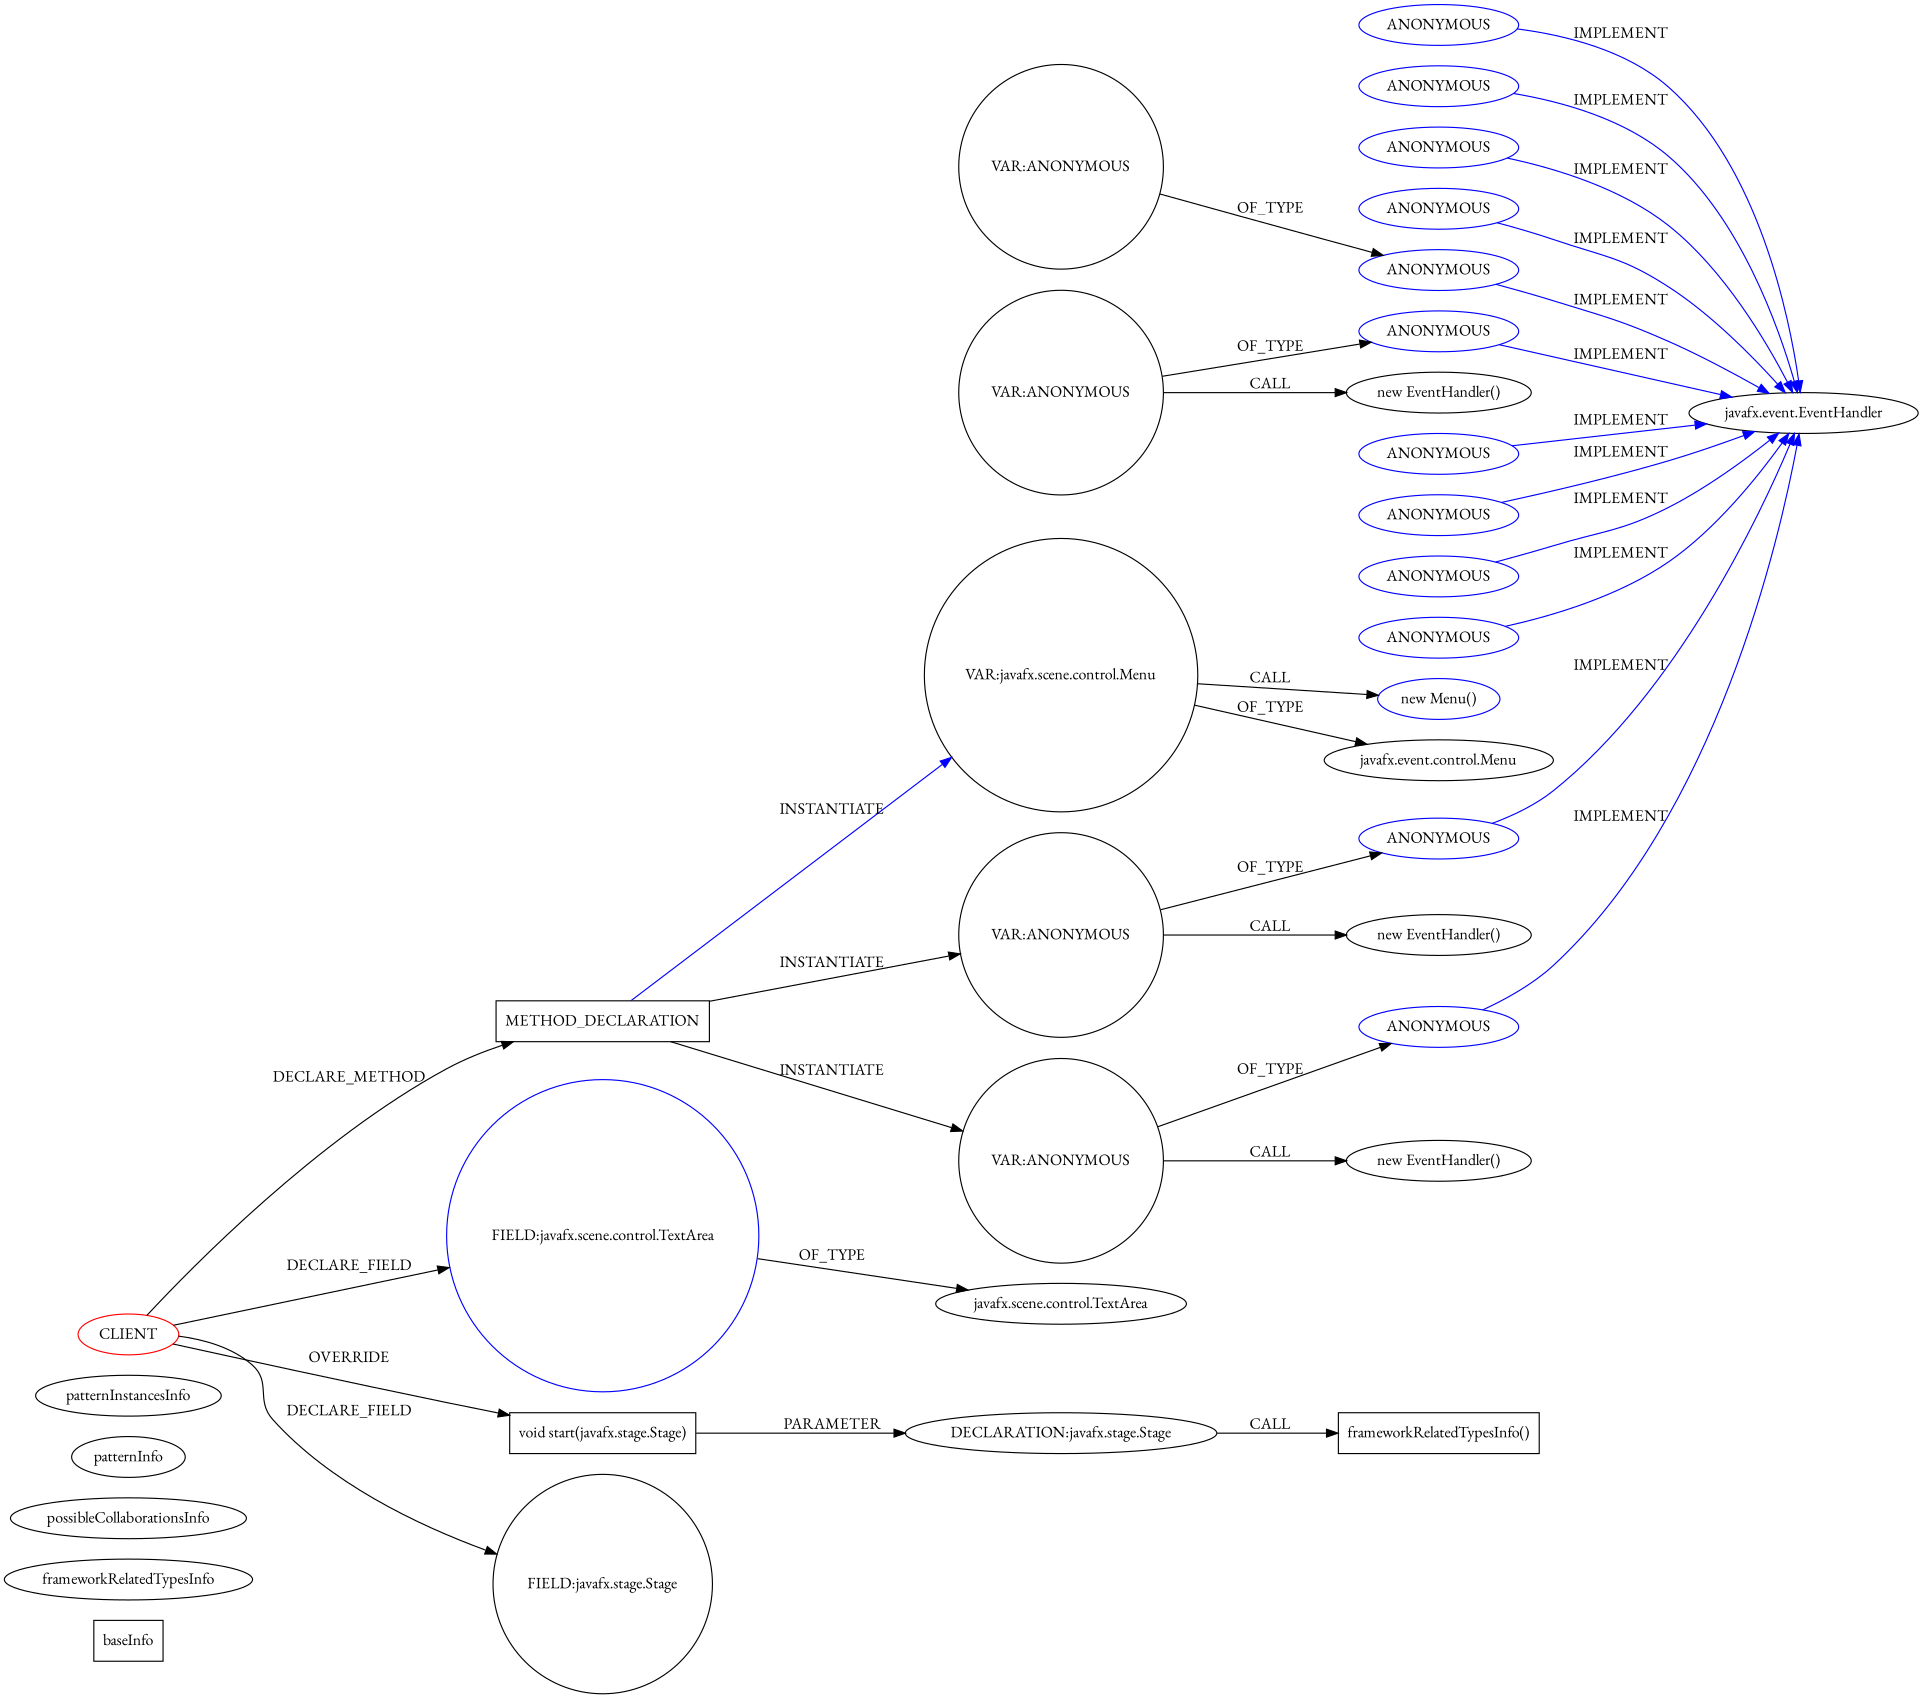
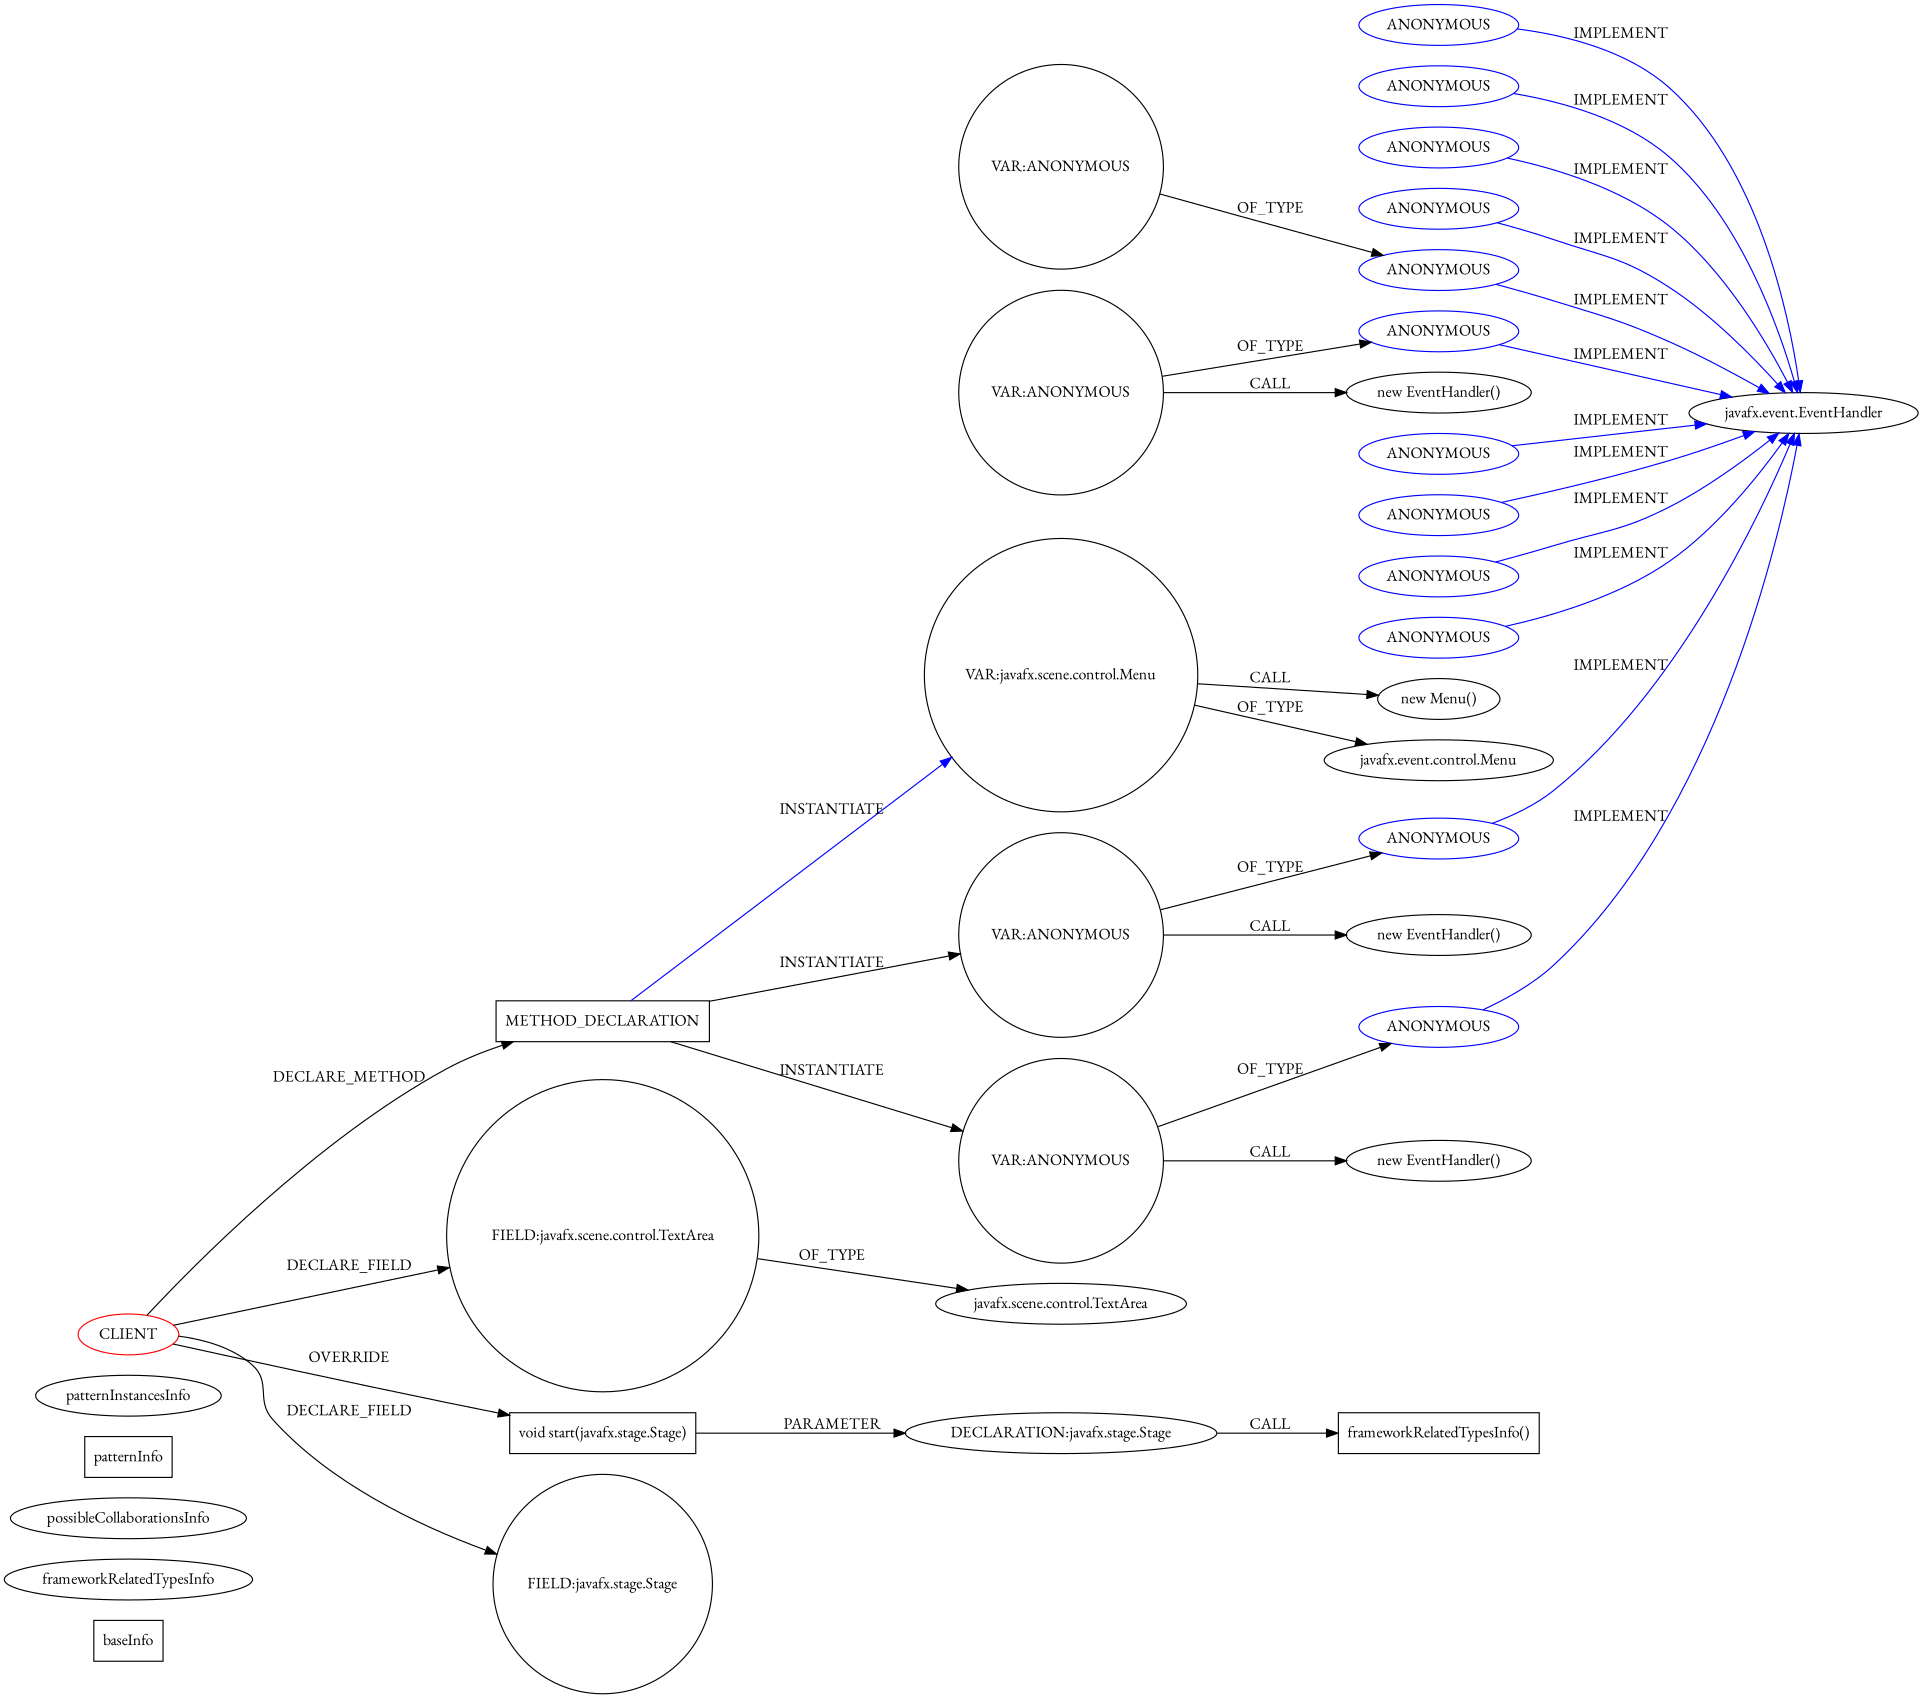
node "new Menu()": color blue -> black
node "FIELD:javafx.scene.control.TextArea": color blue -> black
node "patternInfo": shape ellipse -> box
